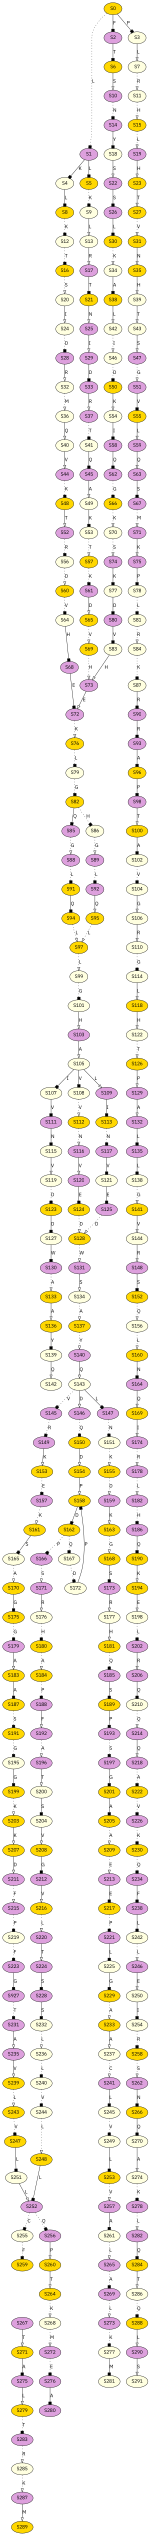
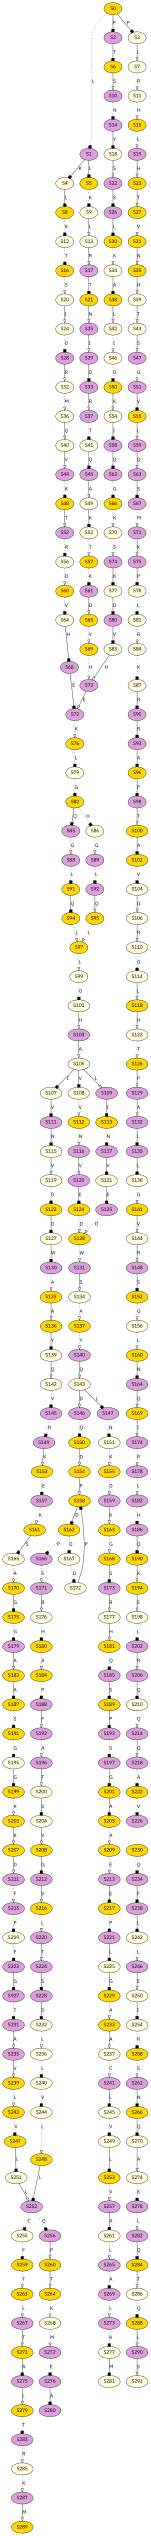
node "S102": fillcolor lightyellow -> gold
edge "S143" -> "S145": now "S142" -> "S145"
edge "S226" -> "S230": removed, label "K"
node "S263": added
